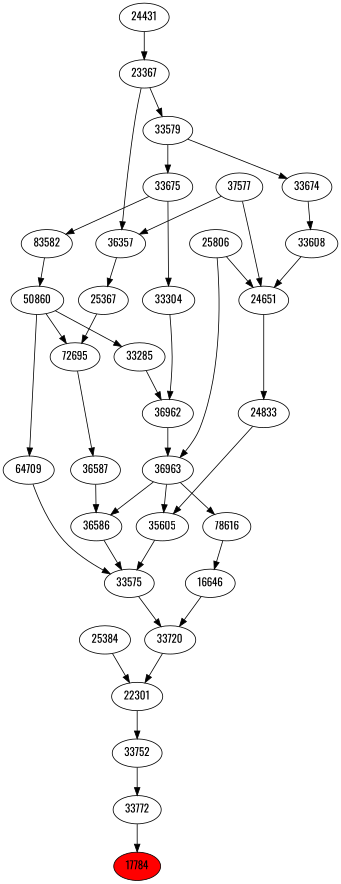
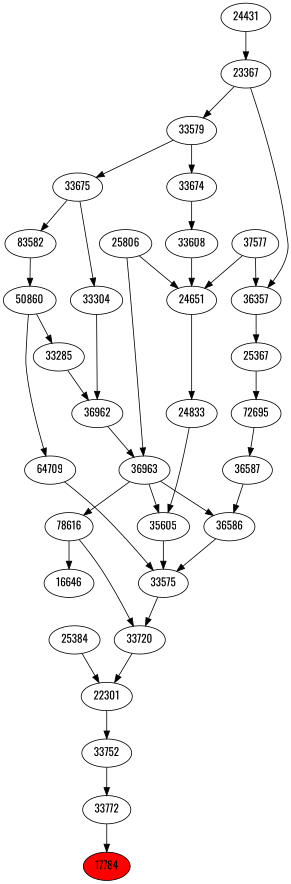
edge "50860" -> "72695": removed
edge "16646" -> "33720": now "78616" -> "33720"
